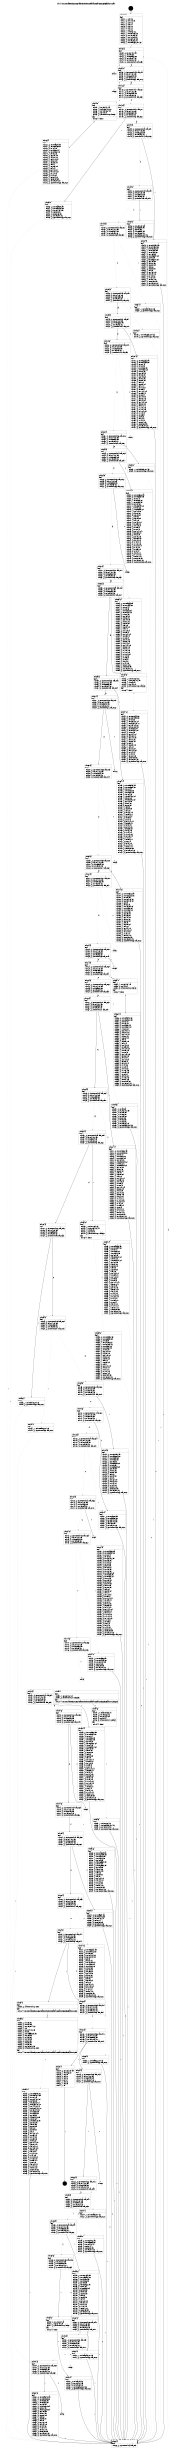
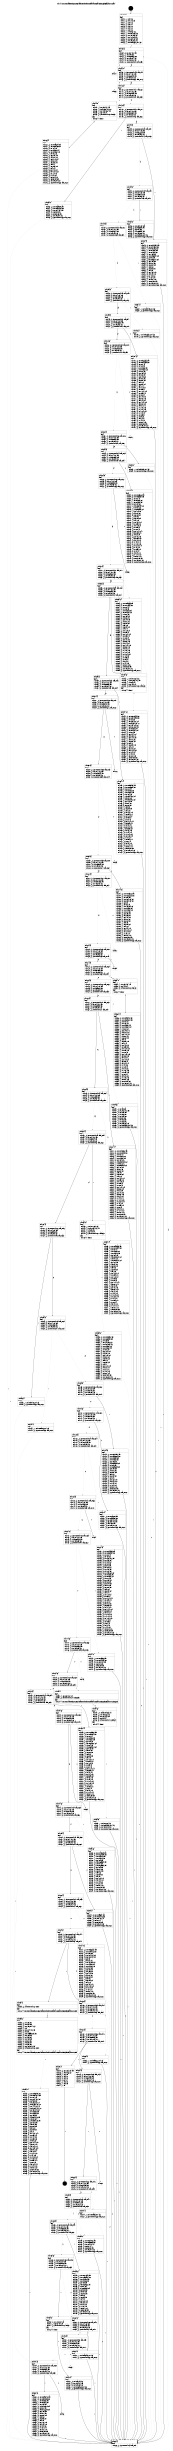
node "0x401789 [25]": added
